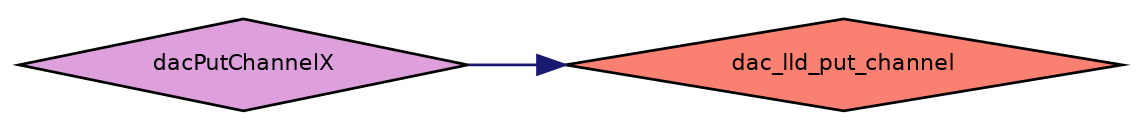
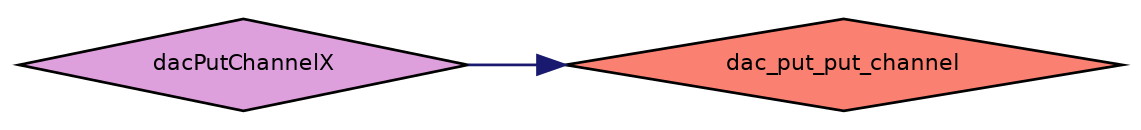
node "dac_lld_put_channel": label "dac_lld_put_channel" -> "dac_put_put_channel"
